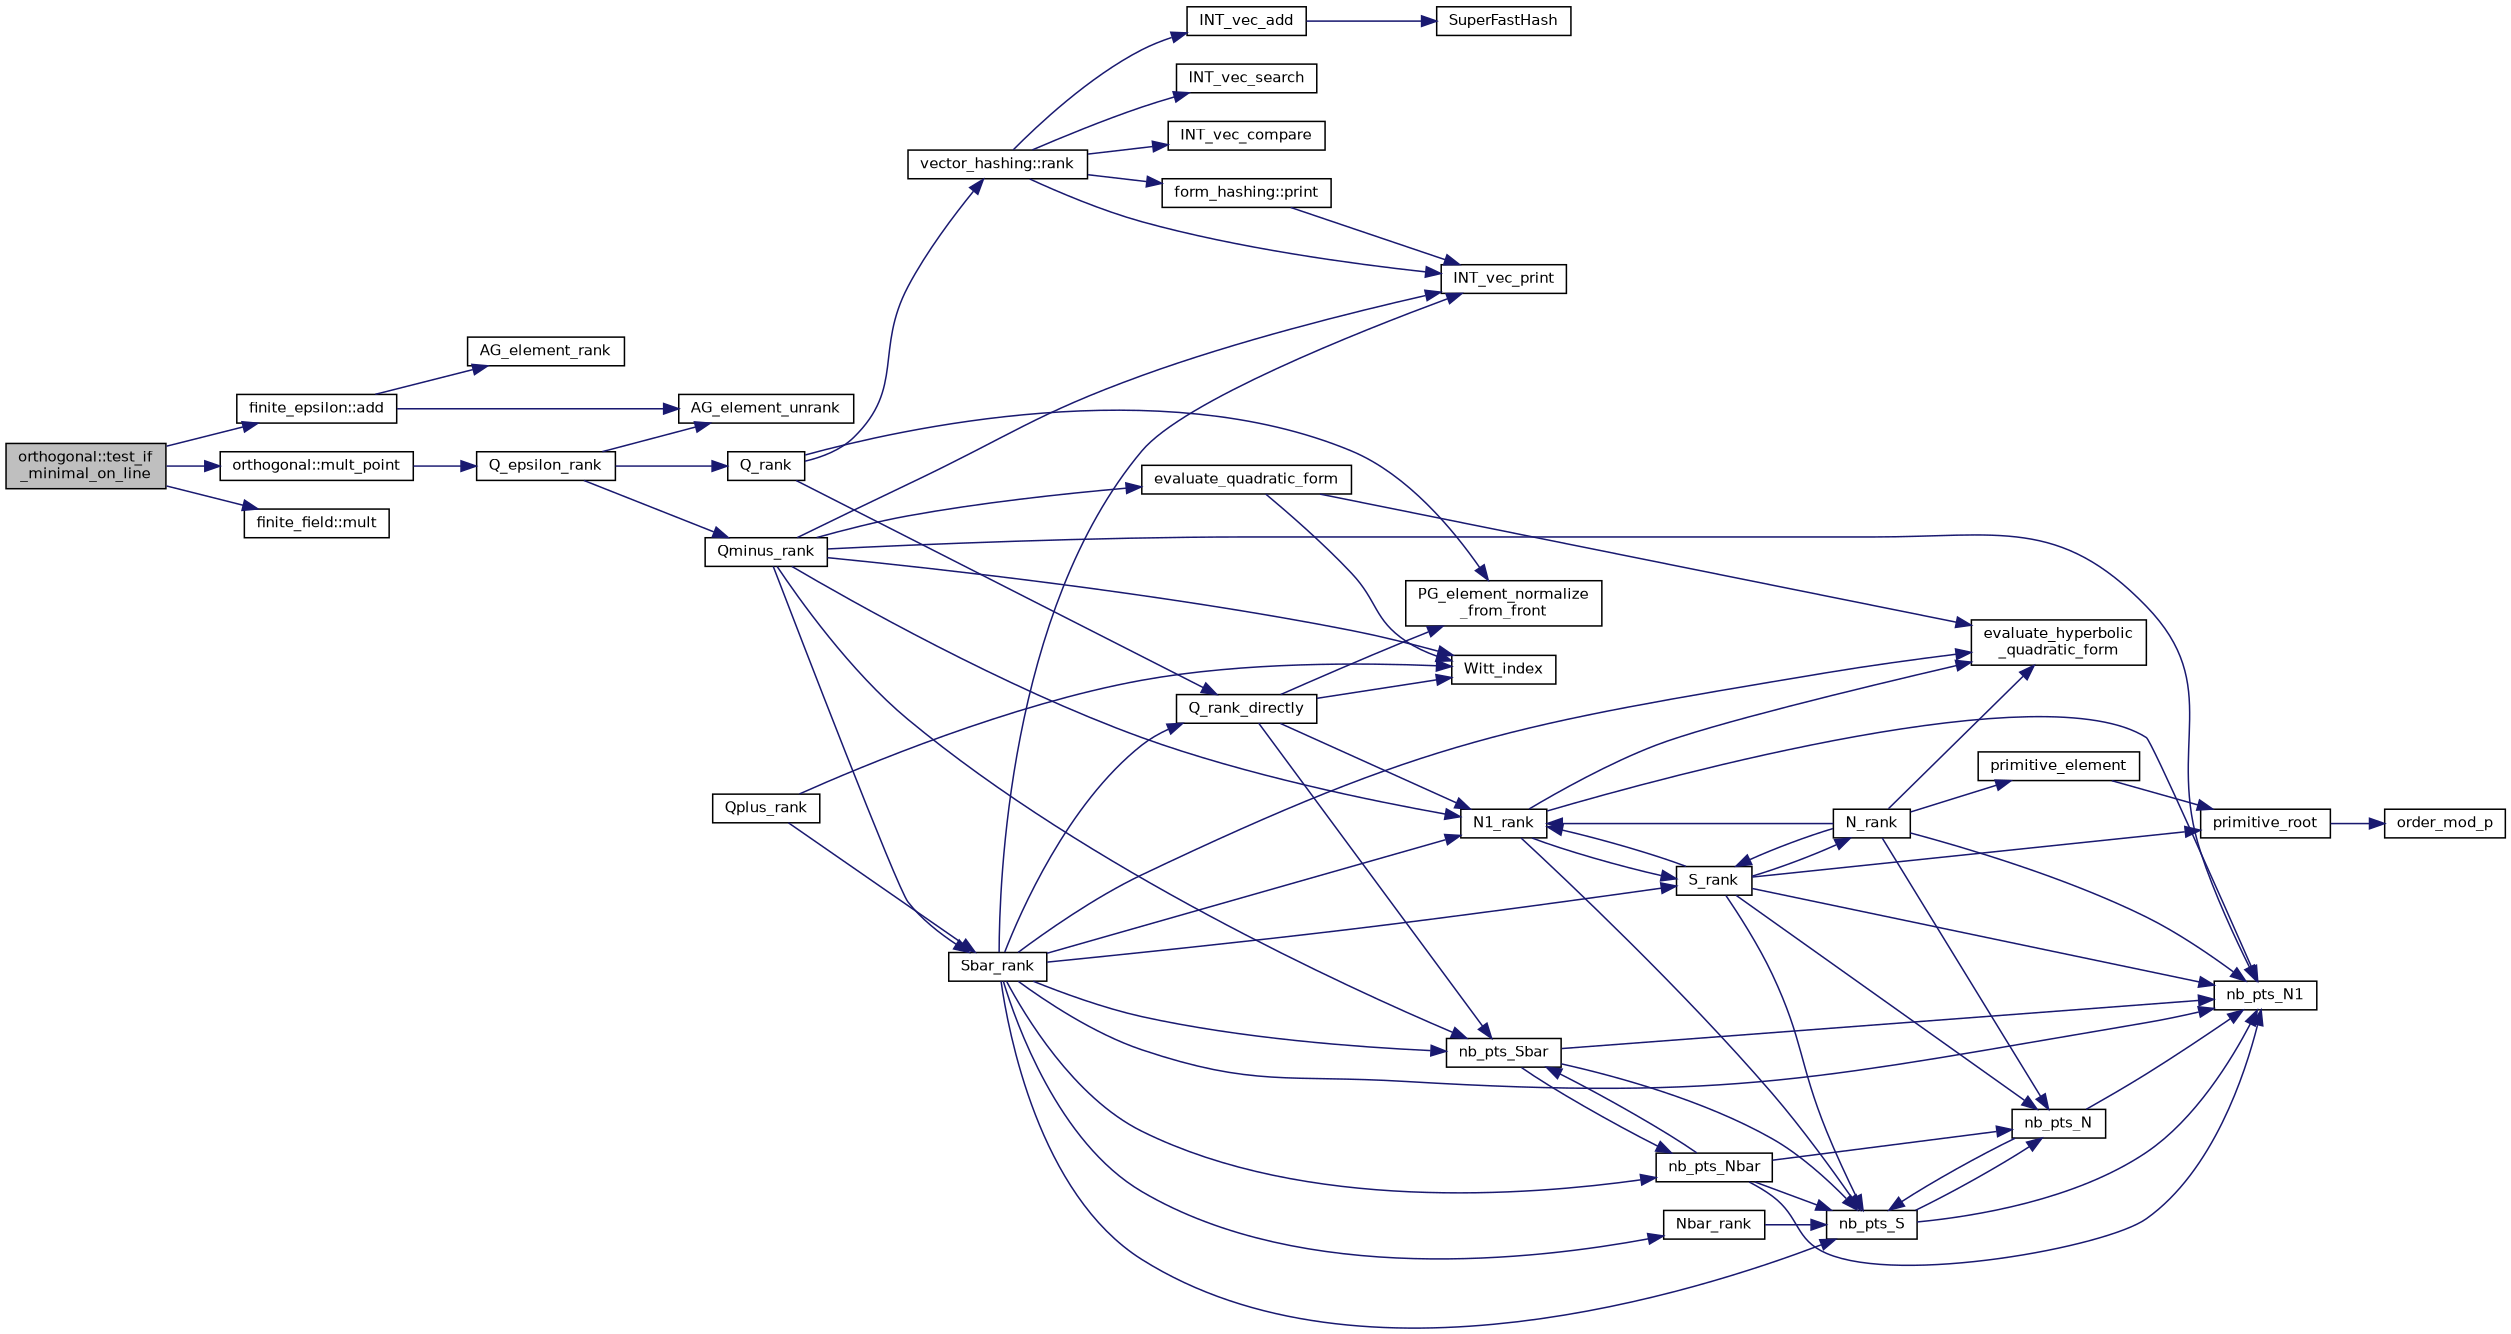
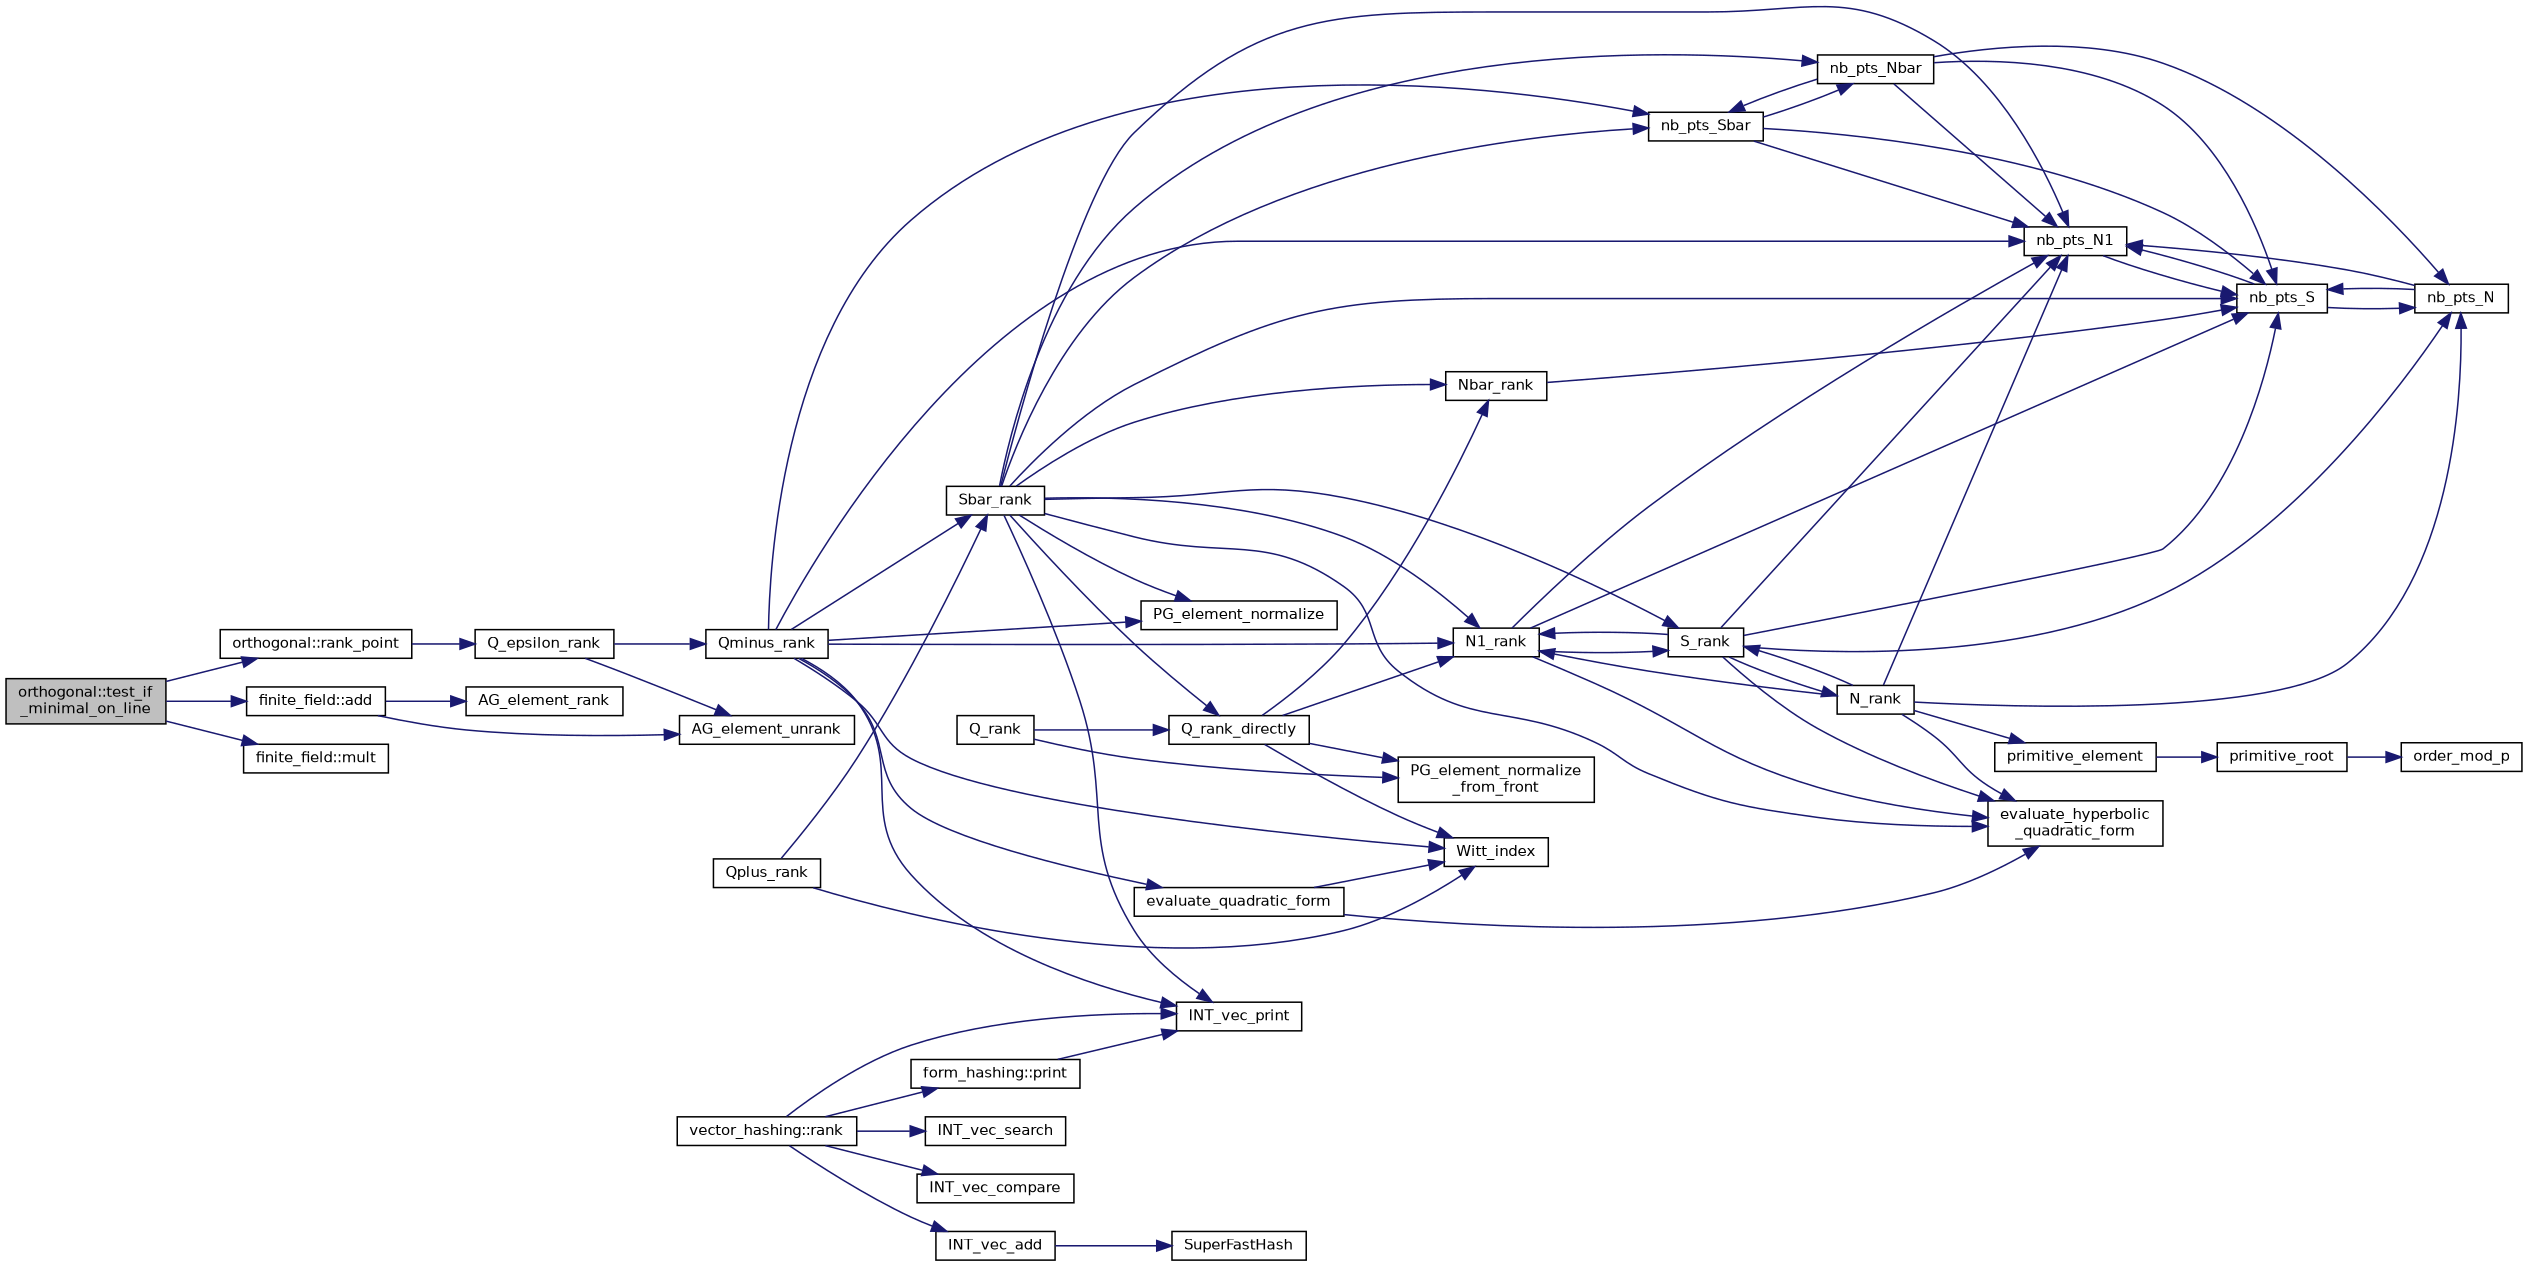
edge "nb_pts_N1" -> "nb_pts_S": added
edge "Q_rank" -> "vector_hashing::rank": removed
node "finite_epsilon::add": label "finite_epsilon::add" -> "finite_field::add"
node "orthogonal::mult_point": label "orthogonal::mult_point" -> "orthogonal::rank_point"
edge "Q_epsilon_rank" -> "Q_rank": removed
node "PG_element_normalize": added
edge "S_rank" -> "primitive_root": now "S_rank" -> "evaluate_hyperbolic _quadratic_form"
edge "Q_rank_directly" -> "nb_pts_Sbar": now "Q_rank_directly" -> "Nbar_rank"
